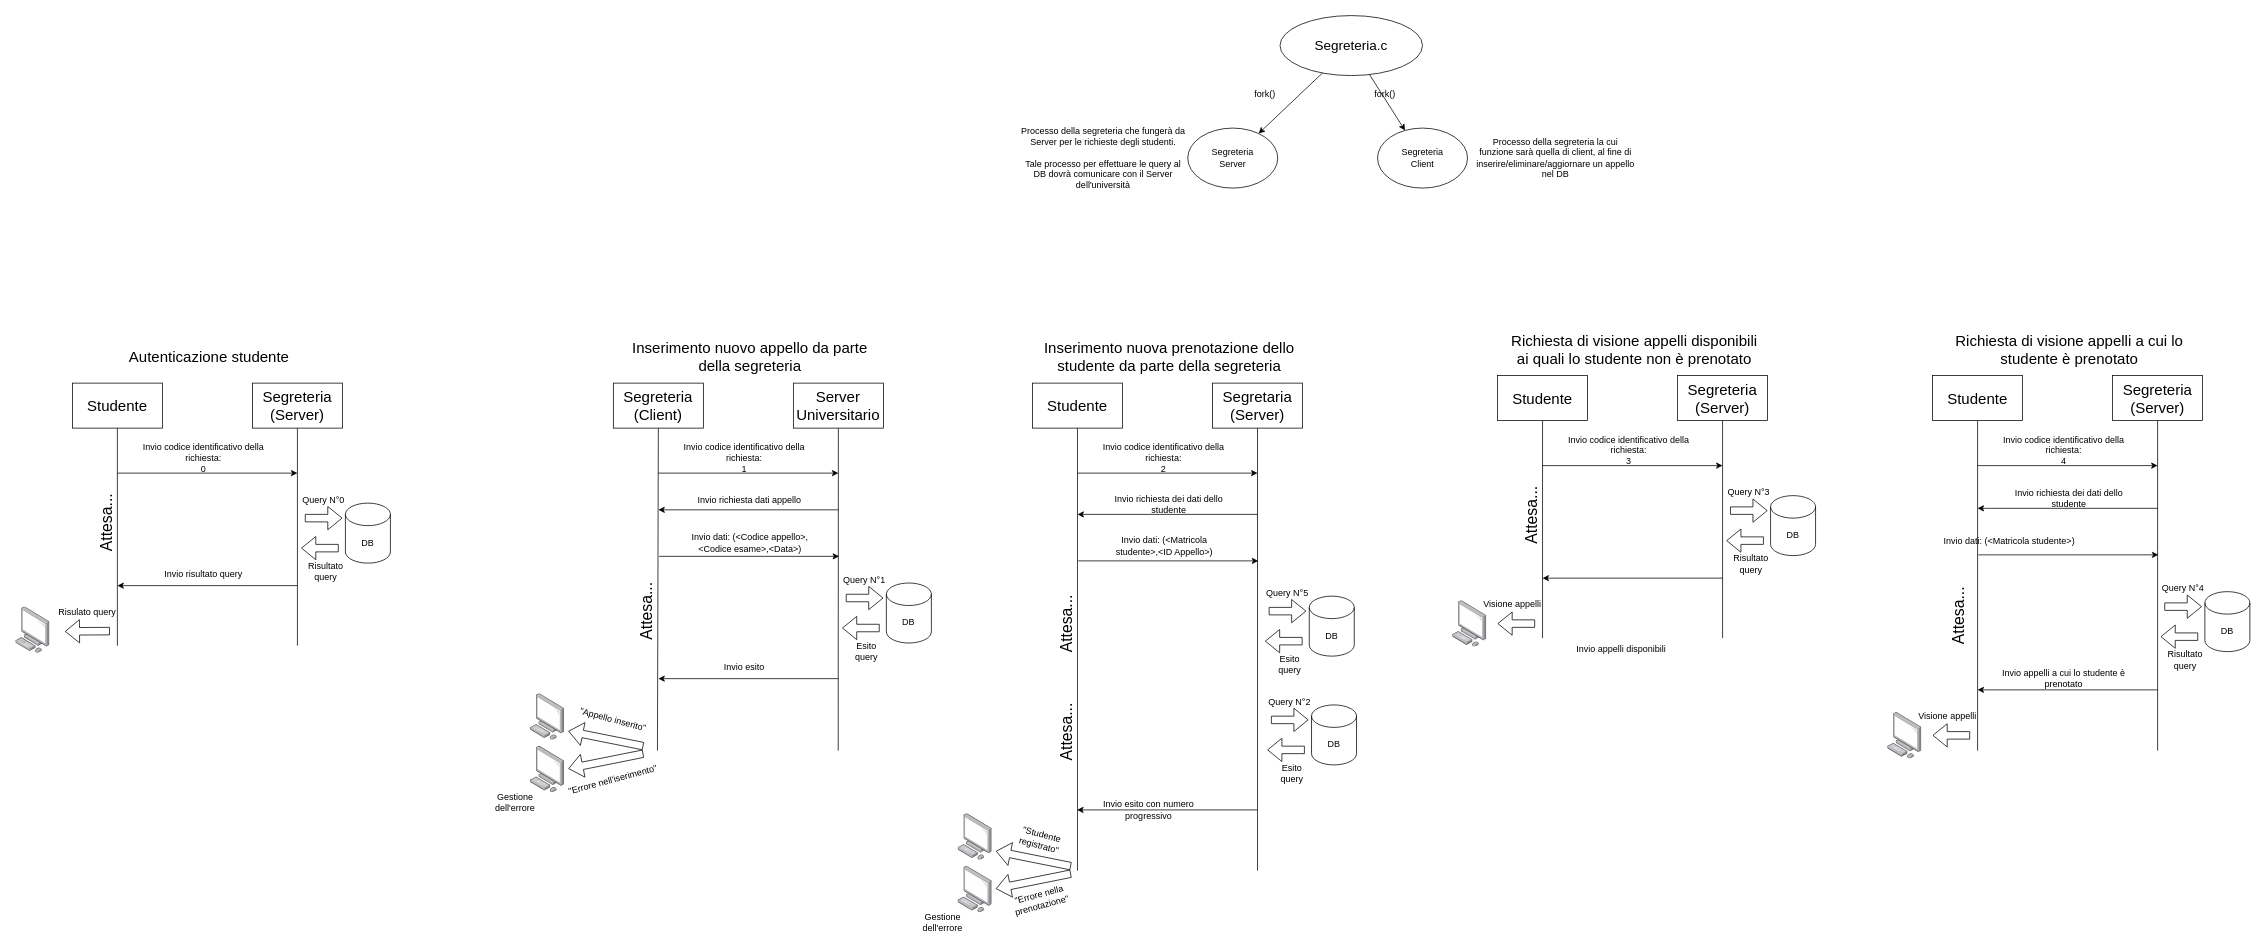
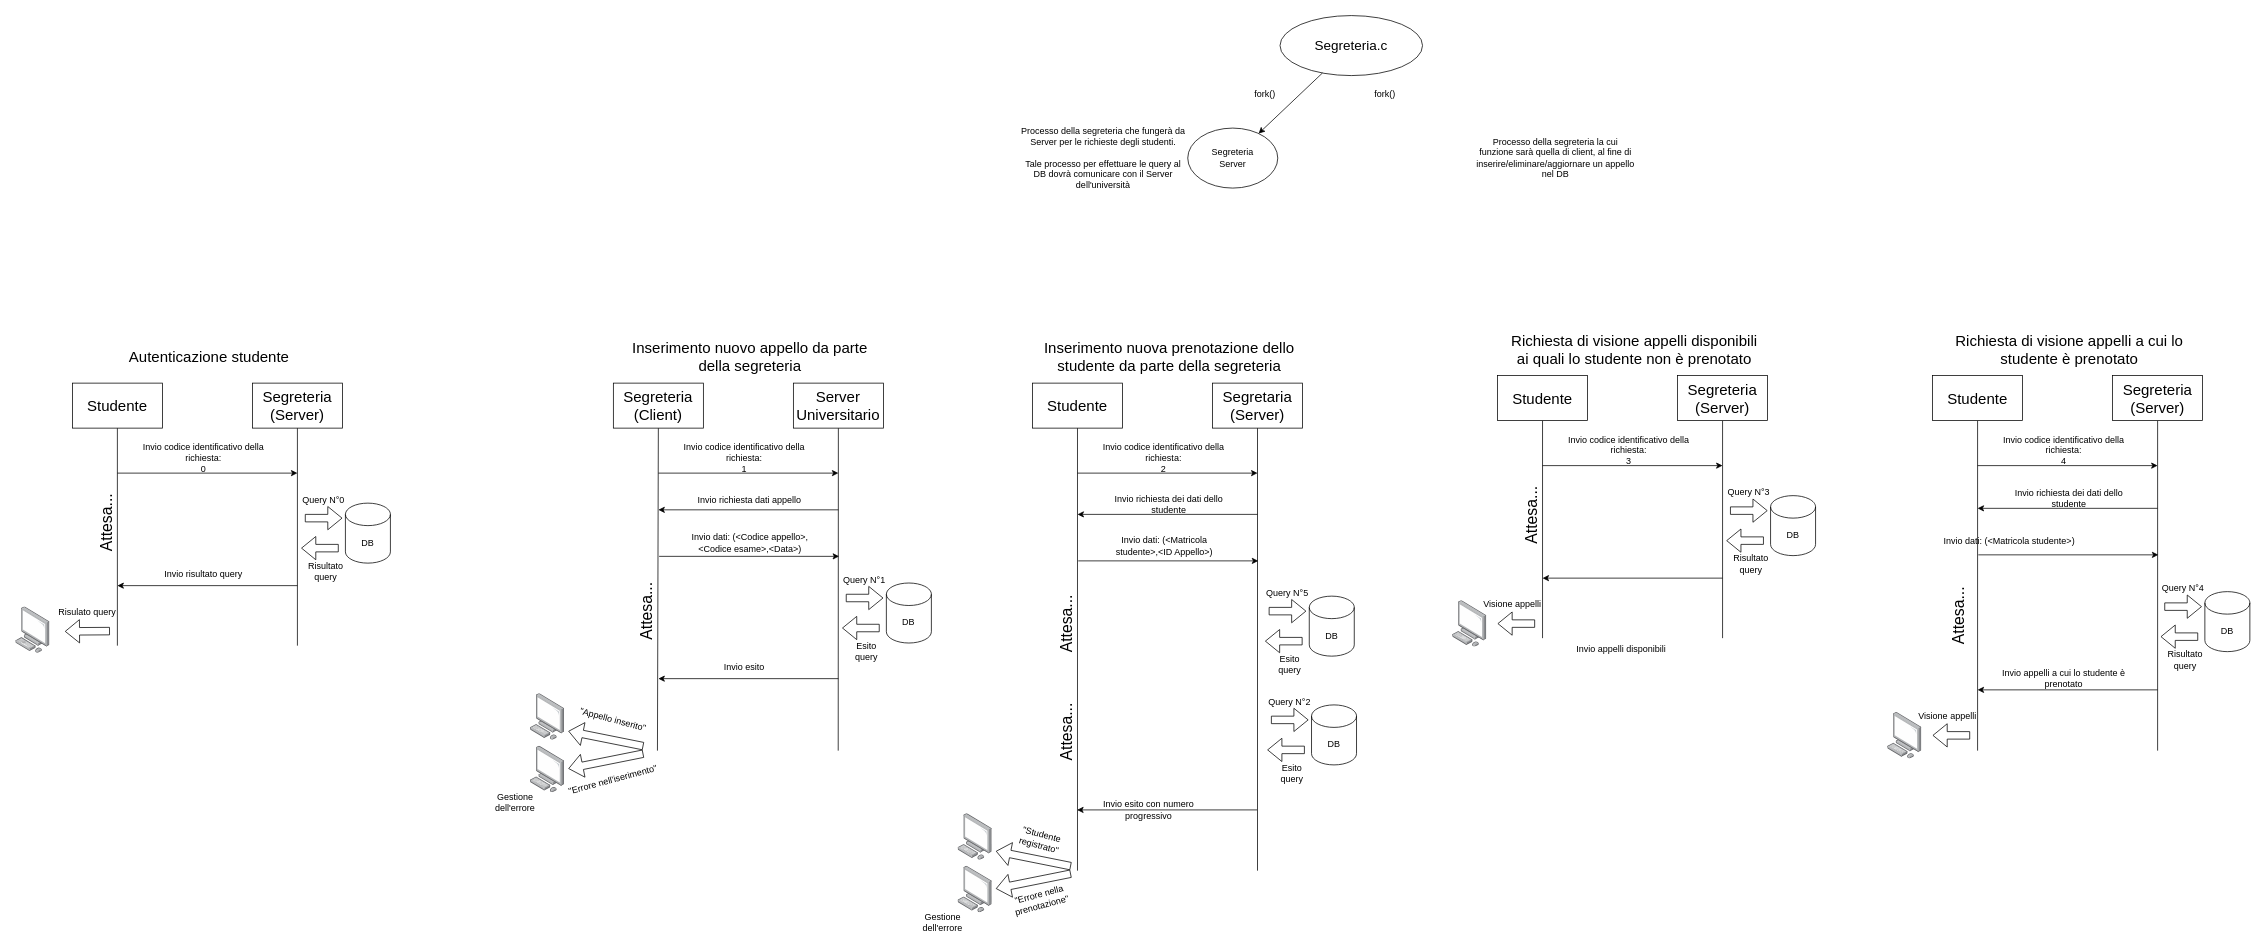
edge "Segreteria.c" -> "Segreteria Client": removed
node "Segreteria Client": removed
